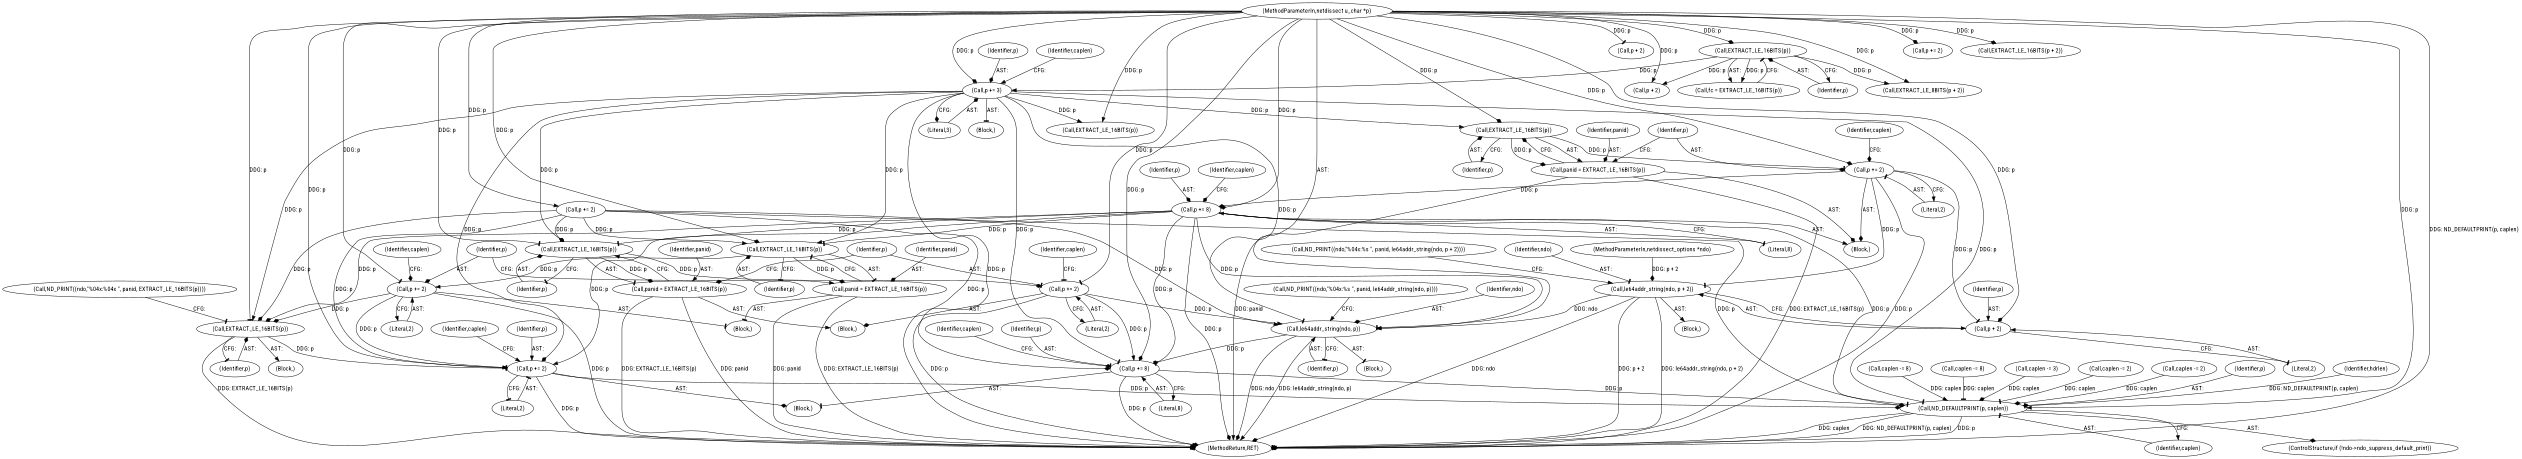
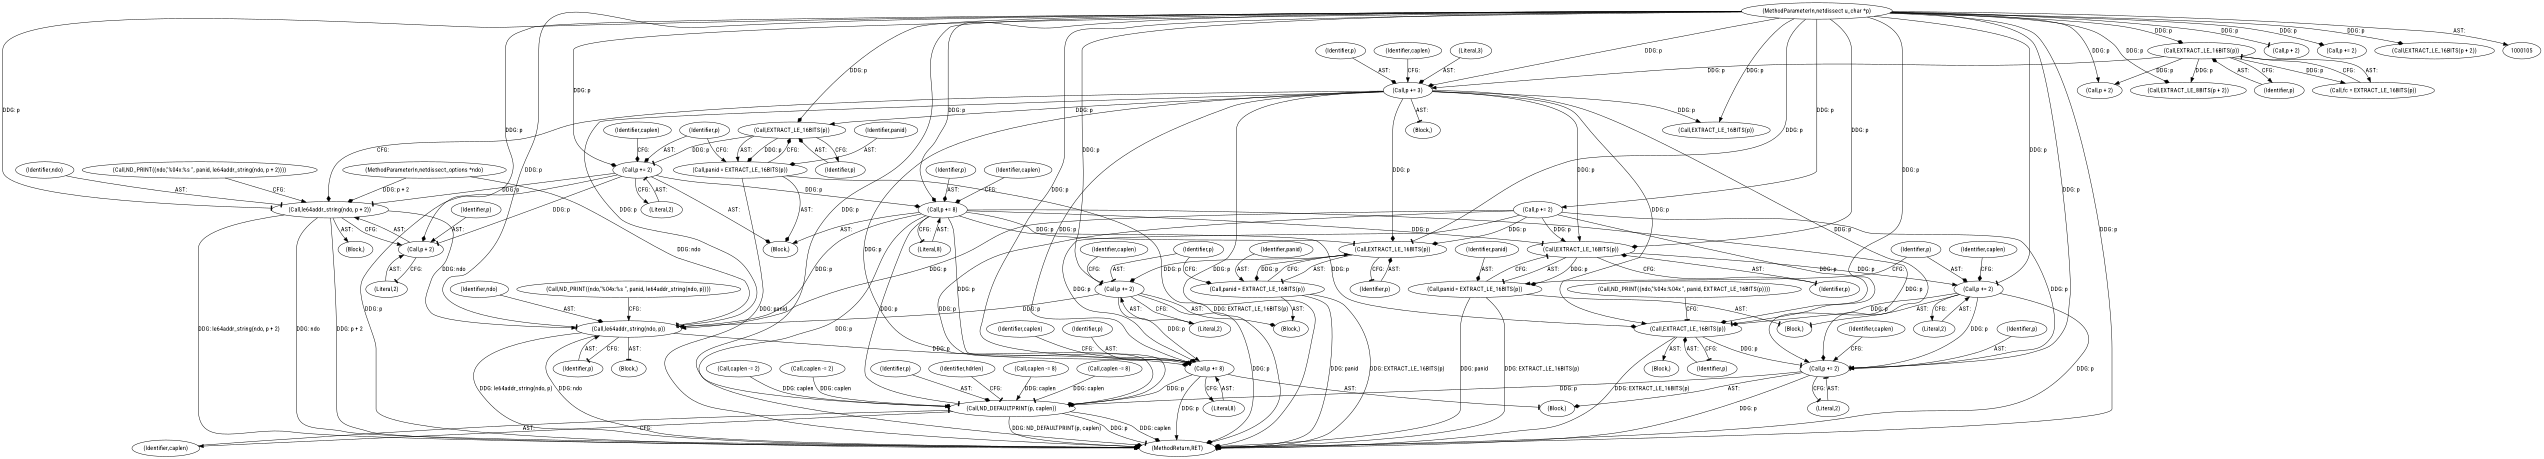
edge "(MethodParameterIn,netdissect u_char *p)" -> "(Call,EXTRACT_LE_8BITS(p + 2))": arrowhead normal -> diamond
edge "(MethodParameterIn,netdissect u_char *p)" -> "(Call,le64addr_string(ndo, p + 2))": added, label "DDG: p"
node "1000105": added
edge "(Call,p += 3)" -> "(Literal,3)": now "(Call,p += 3)" -> "(Call,le64addr_string(ndo, p + 2))"
edge "(MethodParameterIn,netdissect u_char *p)" -> "(Call,le64addr_string(ndo, p))": label "AST: " -> "DDG: p"
edge "(MethodParameterIn,netdissect u_char *p)" -> "(MethodReturn,RET)": label "DDG: ND_DEFAULTPRINT(p, caplen)" -> "DDG: p"
edge "(MethodParameterIn,netdissect_options *ndo)" -> "(Call,le64addr_string(ndo, p))": added, label "DDG: ndo"
node "(Call,caplen -= 3)": removed
edge "(Identifier,hdrlen)" -> "(Call,ND_DEFAULTPRINT(p, caplen))": label "DDG: ND_DEFAULTPRINT(p, caplen)" -> "CFG: "
node "(ControlStructure,if (!ndo->ndo_suppress_default_print))": removed
